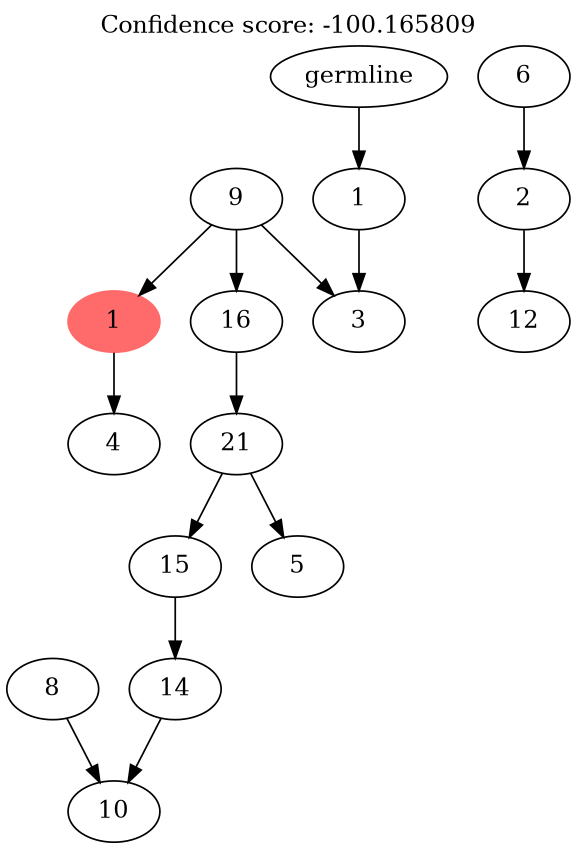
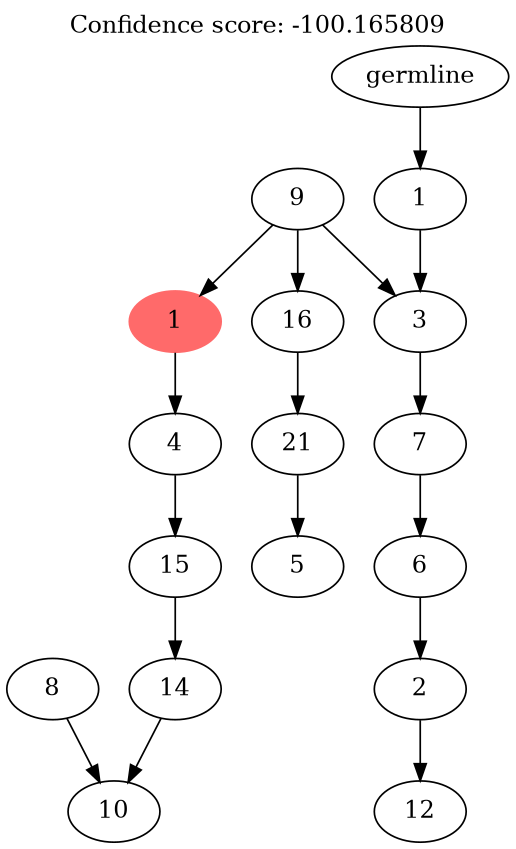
node "7": added
edge "21" -> "15": now "4" -> "15"
